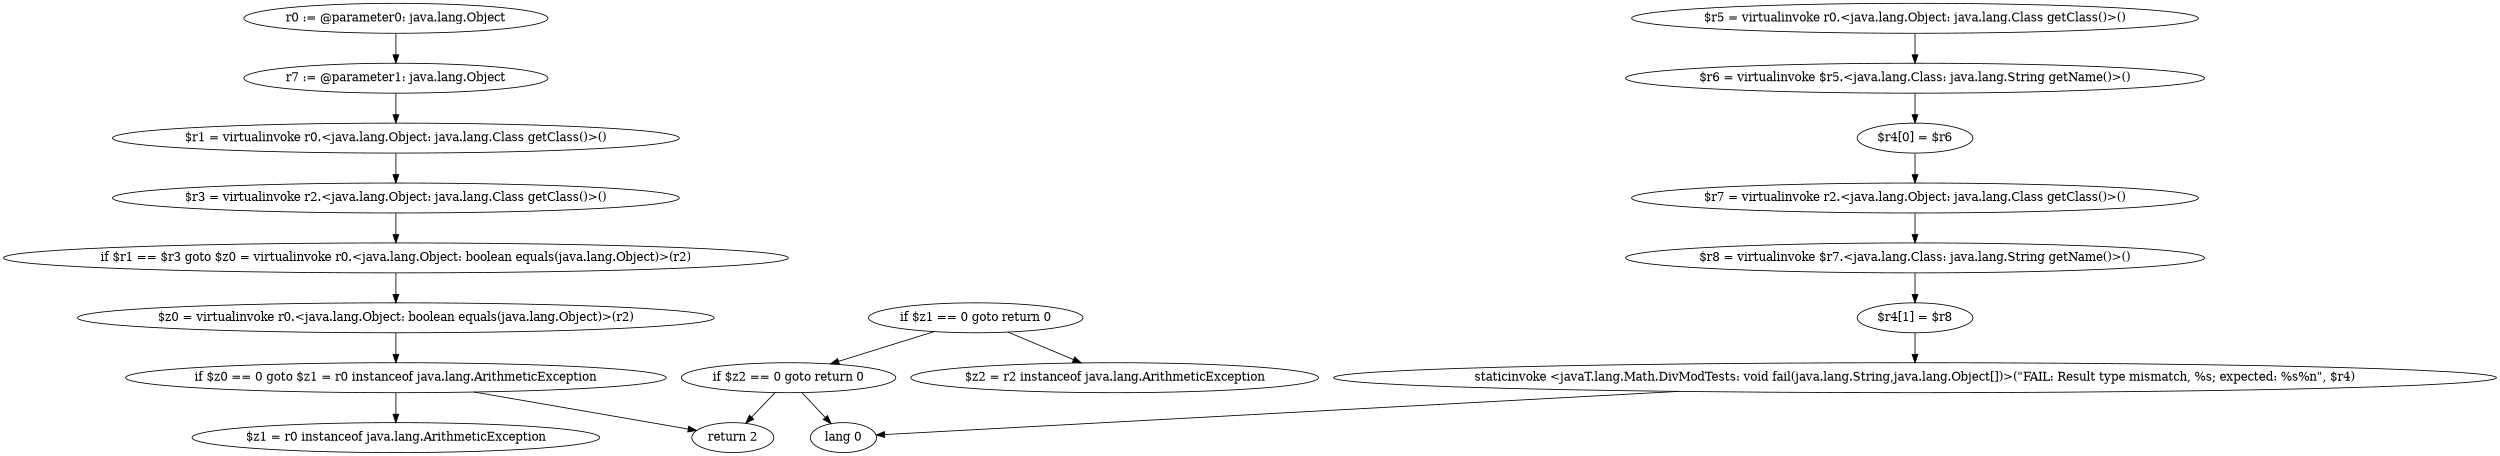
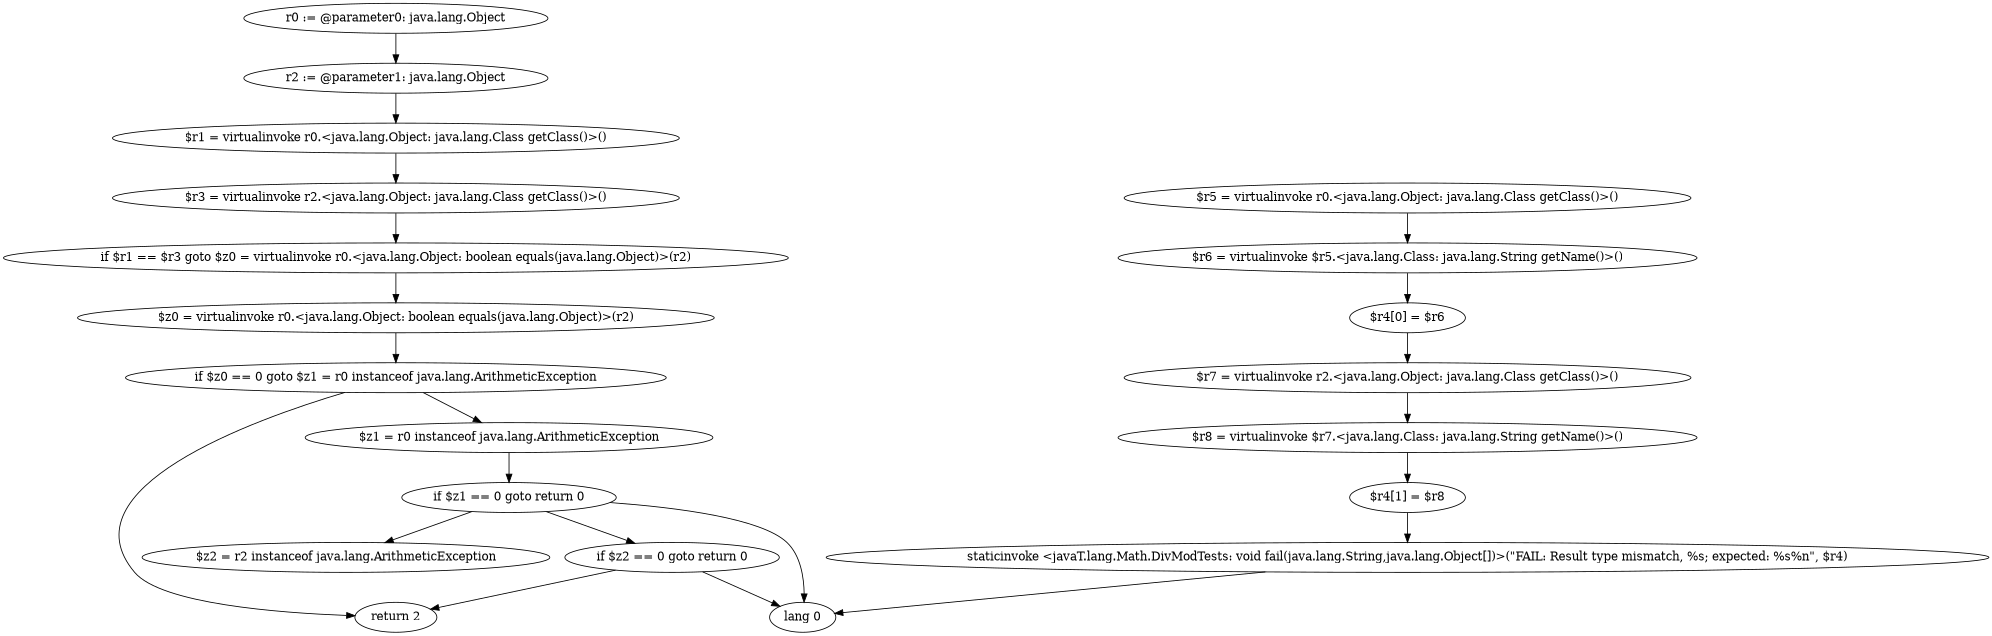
node "r7 := @parameter1: java.lang.Object": label "r7 := @parameter1: java.lang.Object" -> "r2 := @parameter1: java.lang.Object"
edge "$z1 = r0 instanceof java.lang.ArithmeticException" -> "if $z1 == 0 goto return 0": added
edge "if $z1 == 0 goto return 0" -> "lang 0": added
